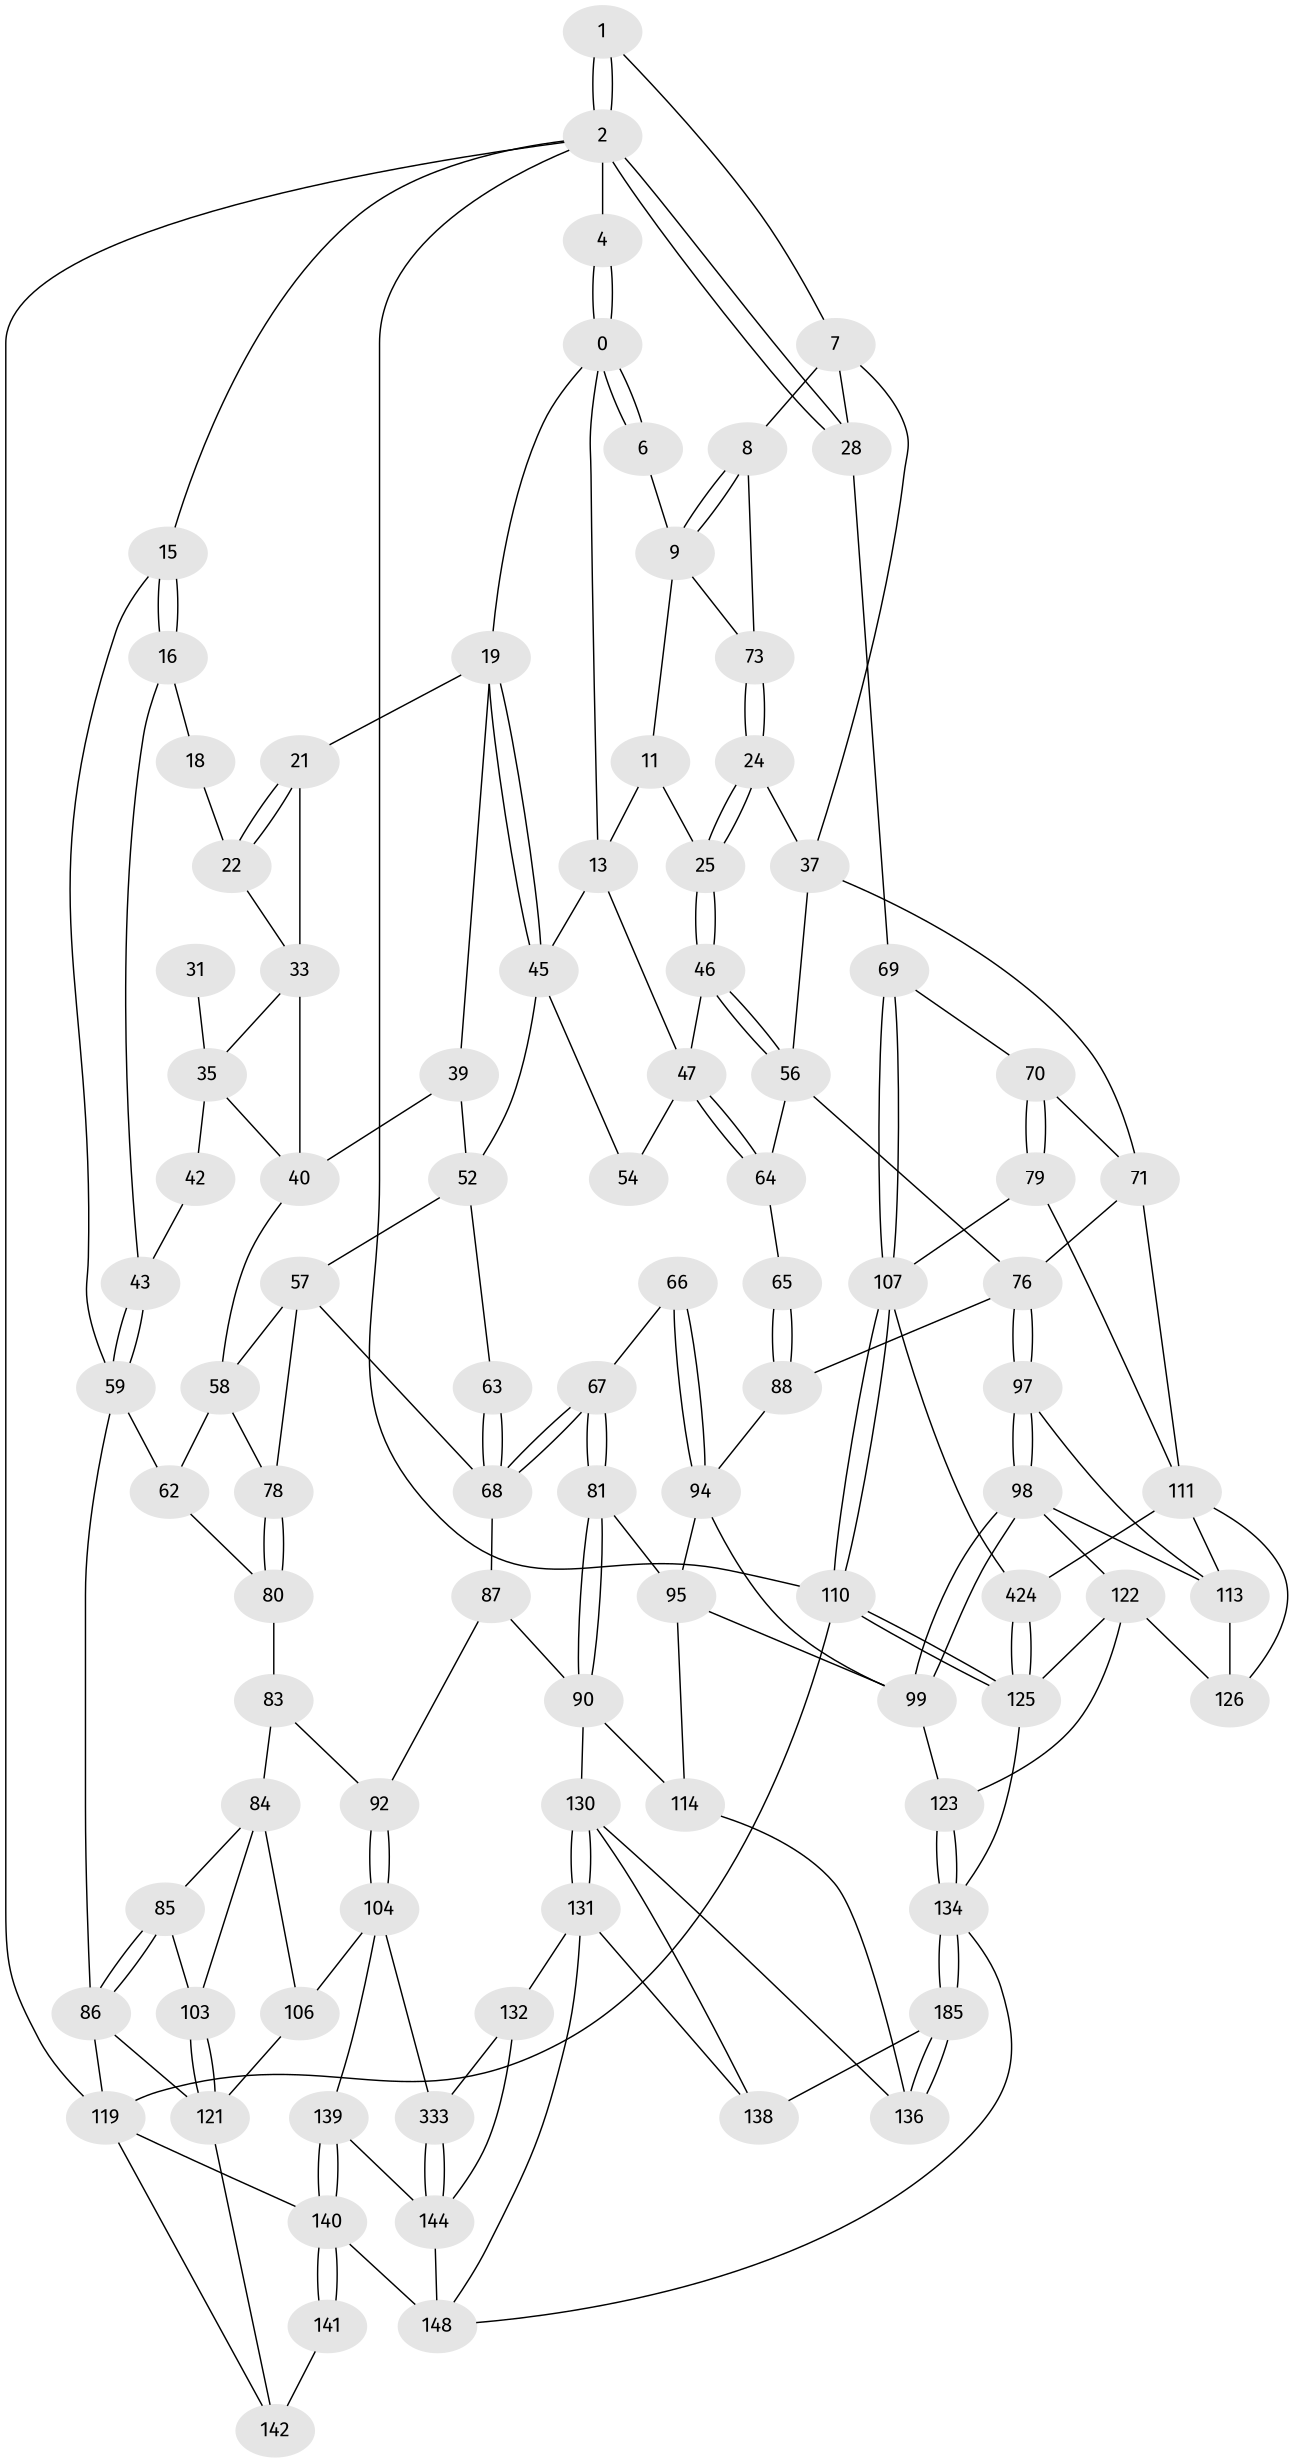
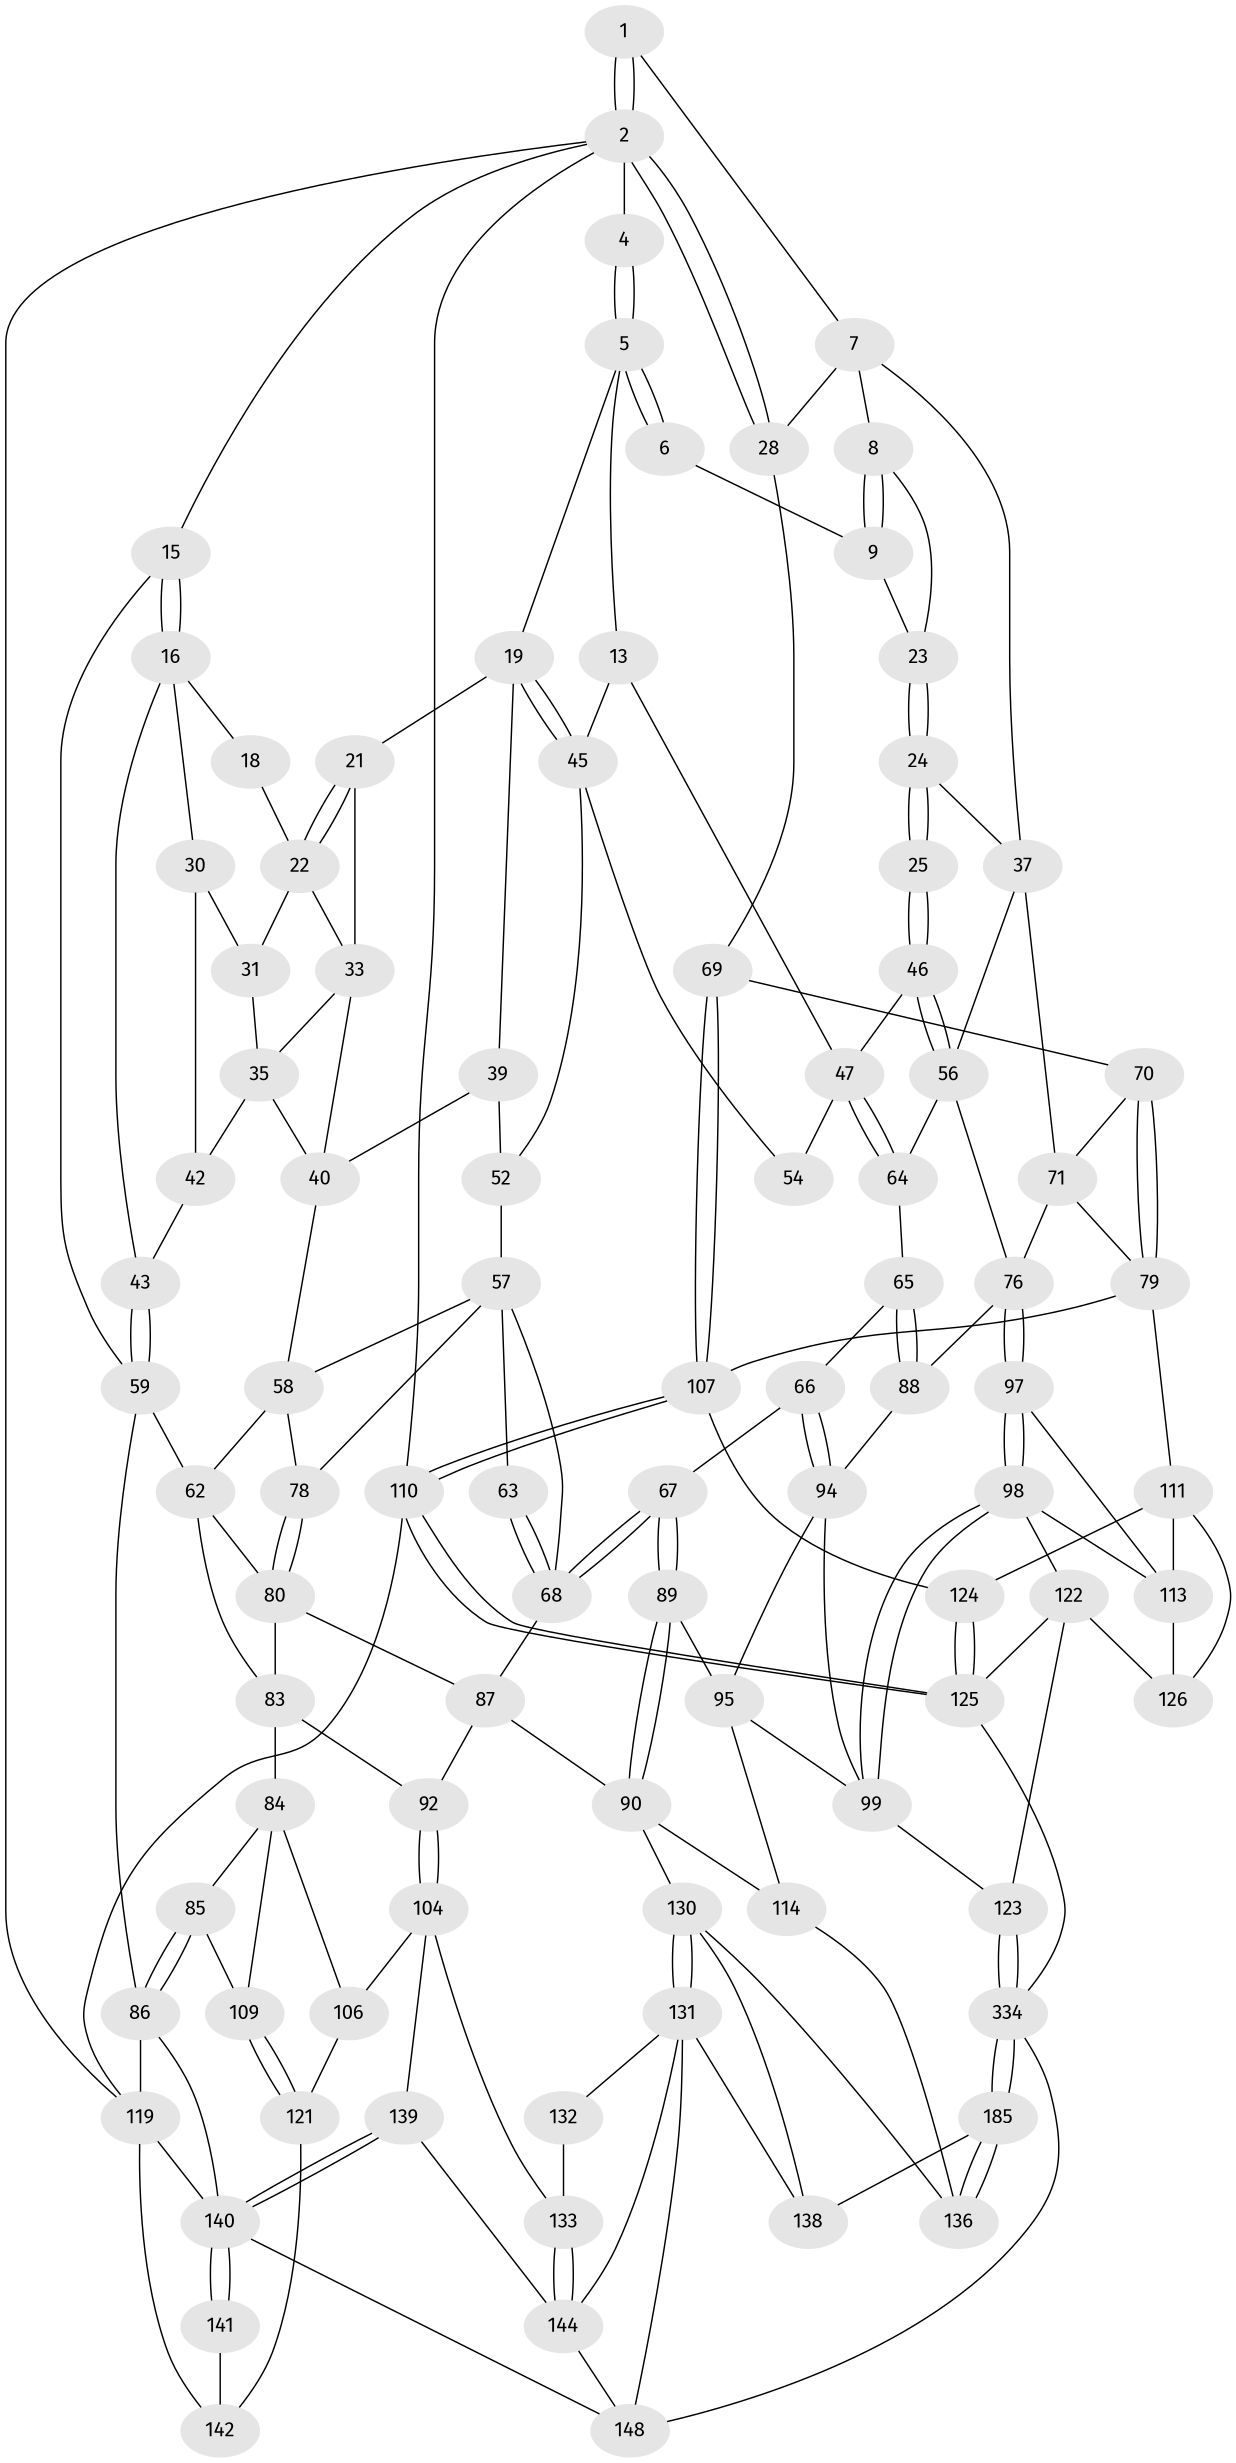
node "0": label "0" -> "5"
node "73": label "73" -> "23"
node "11": removed
node "30": added
edge "22" -- "31": added
edge "52" -- "63": now "57" -- "63"
edge "65" -- "66": added
edge "71" -- "111": now "71" -- "79"
node "81": label "81" -> "89"
node "424": label "424" -> "124"
edge "62" -- "83": added
edge "80" -- "87": added
node "134": label "134" -> "334"
node "103": label "103" -> "109"
edge "86" -- "121": now "86" -- "140"
node "333": label "333" -> "133"
edge "132" -- "144": now "131" -- "144"
